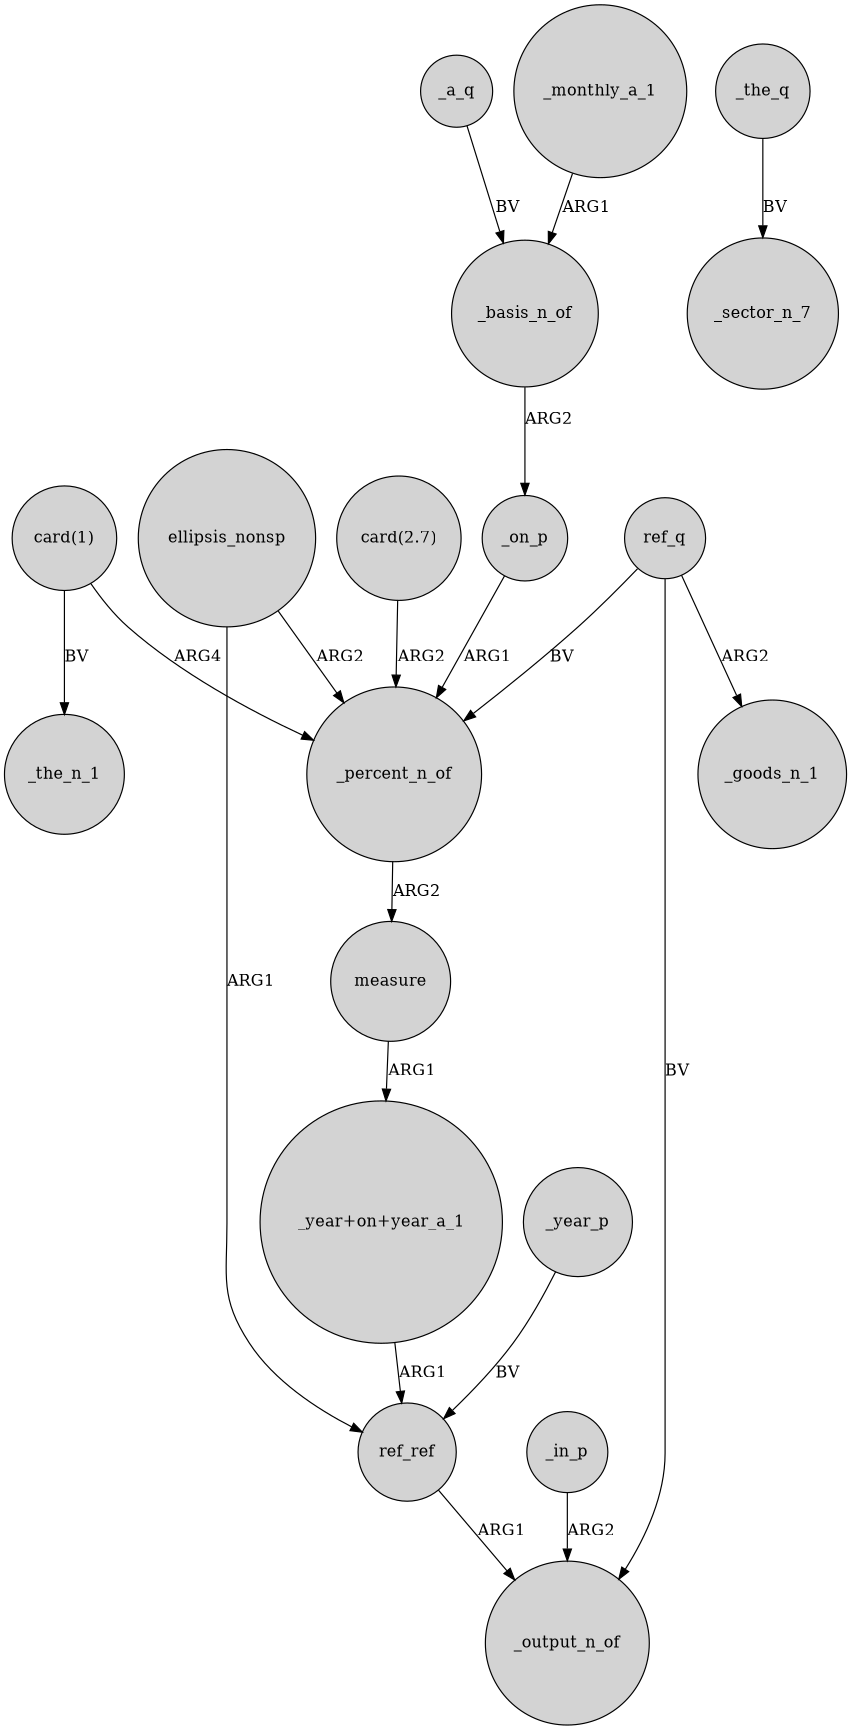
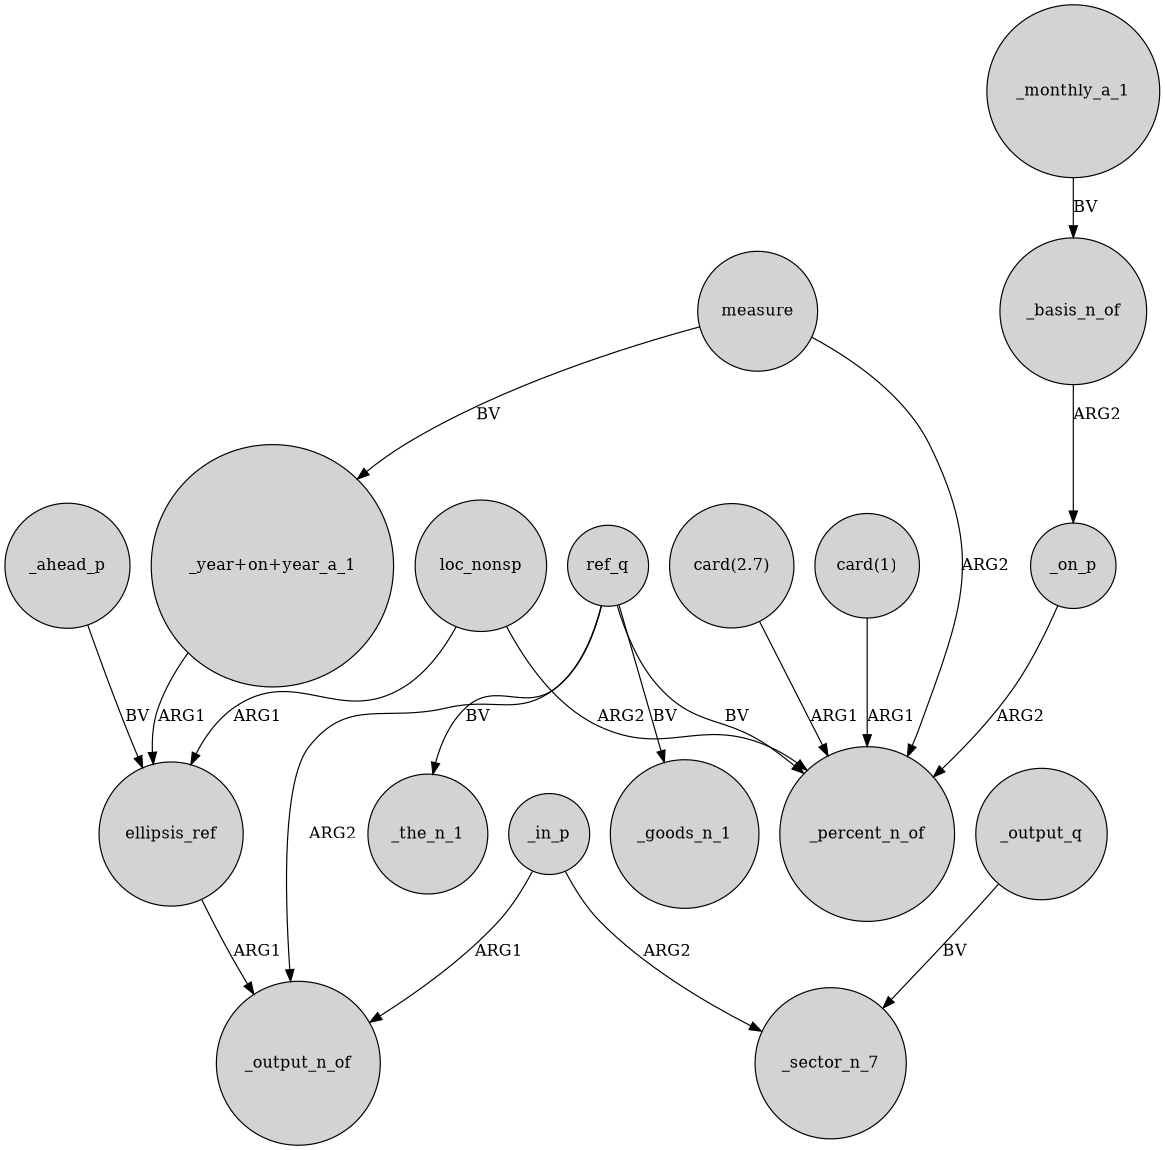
node "_a_q": removed
node "_the_q": label "_the_q" -> "_output_q"
edge "_monthly_a_1" -> "_basis_n_of": label "ARG1" -> "BV"
node "ellipsis_nonsp": label "ellipsis_nonsp" -> "loc_nonsp"
edge "card(1)" -> "_the_n_1": now "ref_q" -> "_the_n_1"
edge "card(1)" -> "_percent_n_of": label "ARG4" -> "ARG1"
edge "card(2.7)" -> "_percent_n_of": label "ARG2" -> "ARG1"
edge "_on_p" -> "_percent_n_of": label "ARG1" -> "ARG2"
edge "ref_q" -> "_goods_n_1": label "ARG2" -> "BV"
edge "_percent_n_of" -> "measure": reversed
edge "_in_p" -> "_sector_n_7": added, label "ARG2"
edge "measure" -> "_year+on+year_a_1": label "ARG1" -> "BV"
edge "ref_q" -> "_output_n_of": label "BV" -> "ARG2"
node "_year_p": label "_year_p" -> "_ahead_p"
node "ref_ref": label "ref_ref" -> "ellipsis_ref"
edge "_in_p" -> "_output_n_of": label "ARG2" -> "ARG1"
